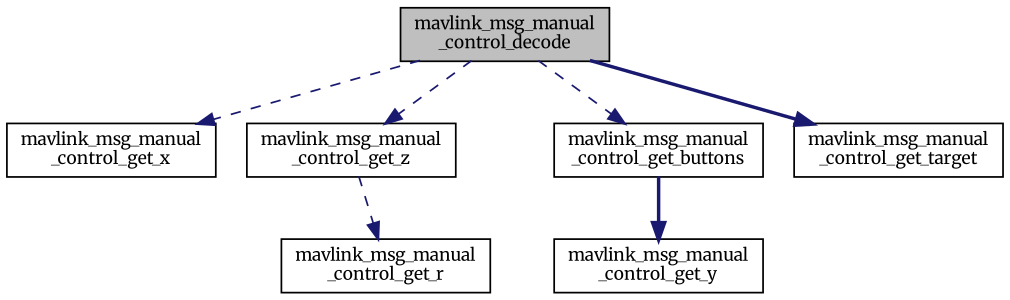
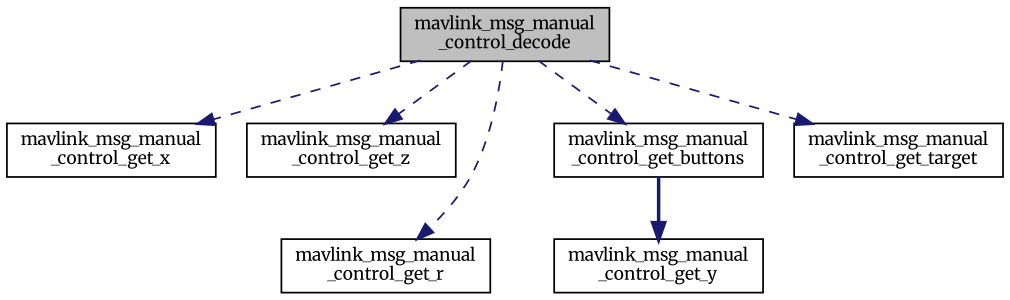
edge "mavlink_msg_manual _control_decode" -> "mavlink_msg_manual _control_get_target": style bold -> dashed
edge "mavlink_msg_manual _control_get_z" -> "mavlink_msg_manual _control_get_r": now "mavlink_msg_manual _control_decode" -> "mavlink_msg_manual _control_get_r"
